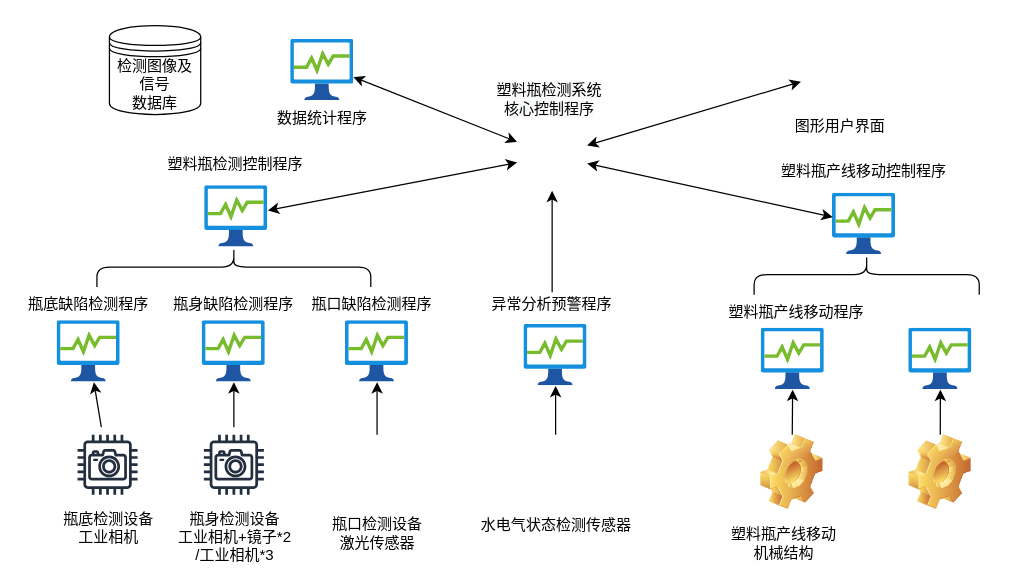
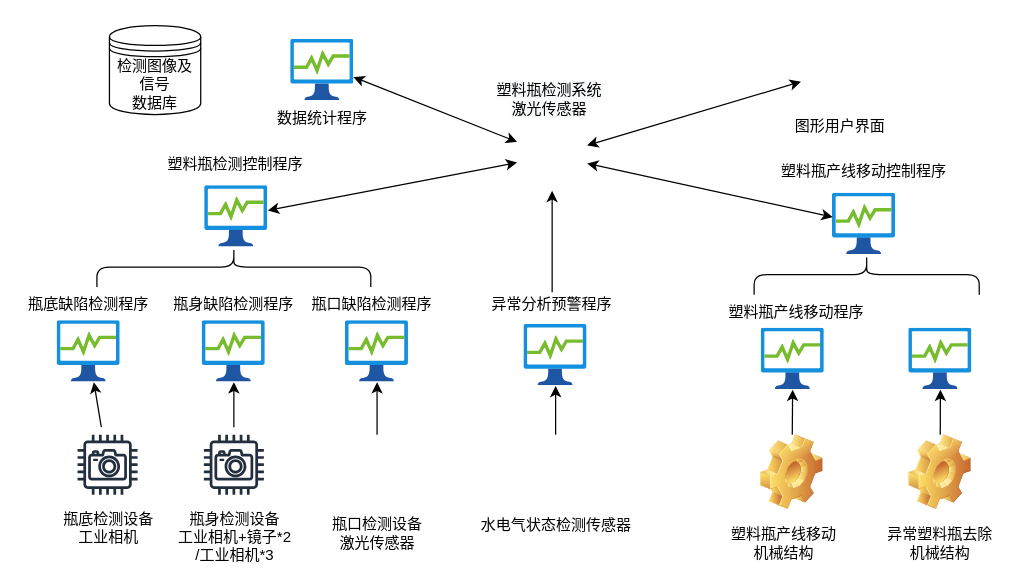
node "塑料瓶检测系统核心控制程序": label "塑料瓶检测系统核心控制程序" -> "塑料瓶检测系统激光传感器"
node "异常塑料瓶去除 机械结构": added
